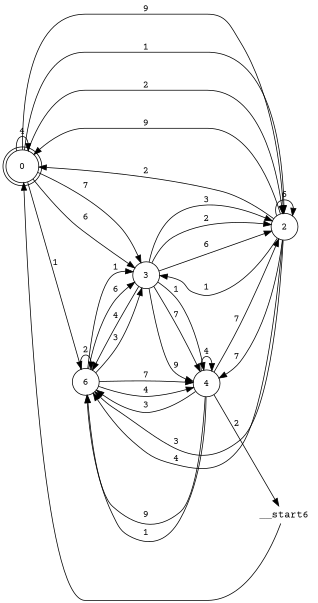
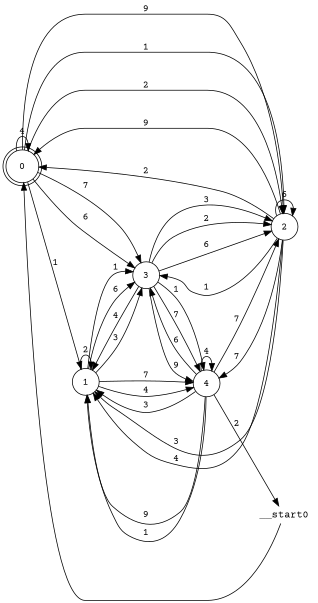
edge "4" -> "3": added, label "6"
node "6": label "6" -> "1"
node "__start6": label "__start6" -> "__start0"
